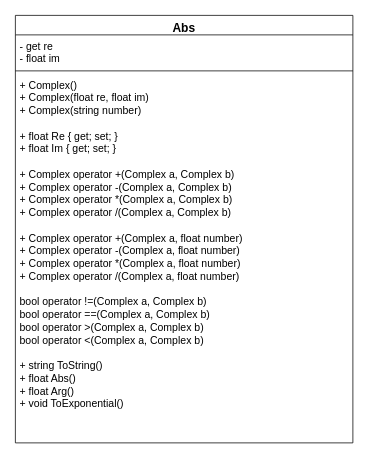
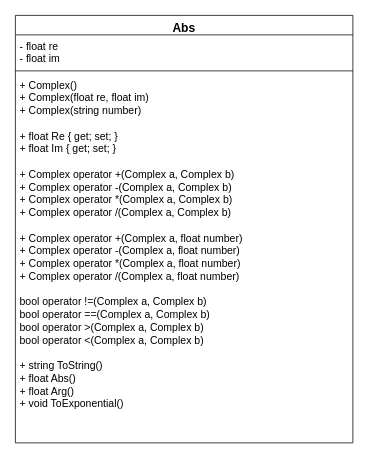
node "- get re - float im": label "- get re - float im" -> "- float re - float im"
